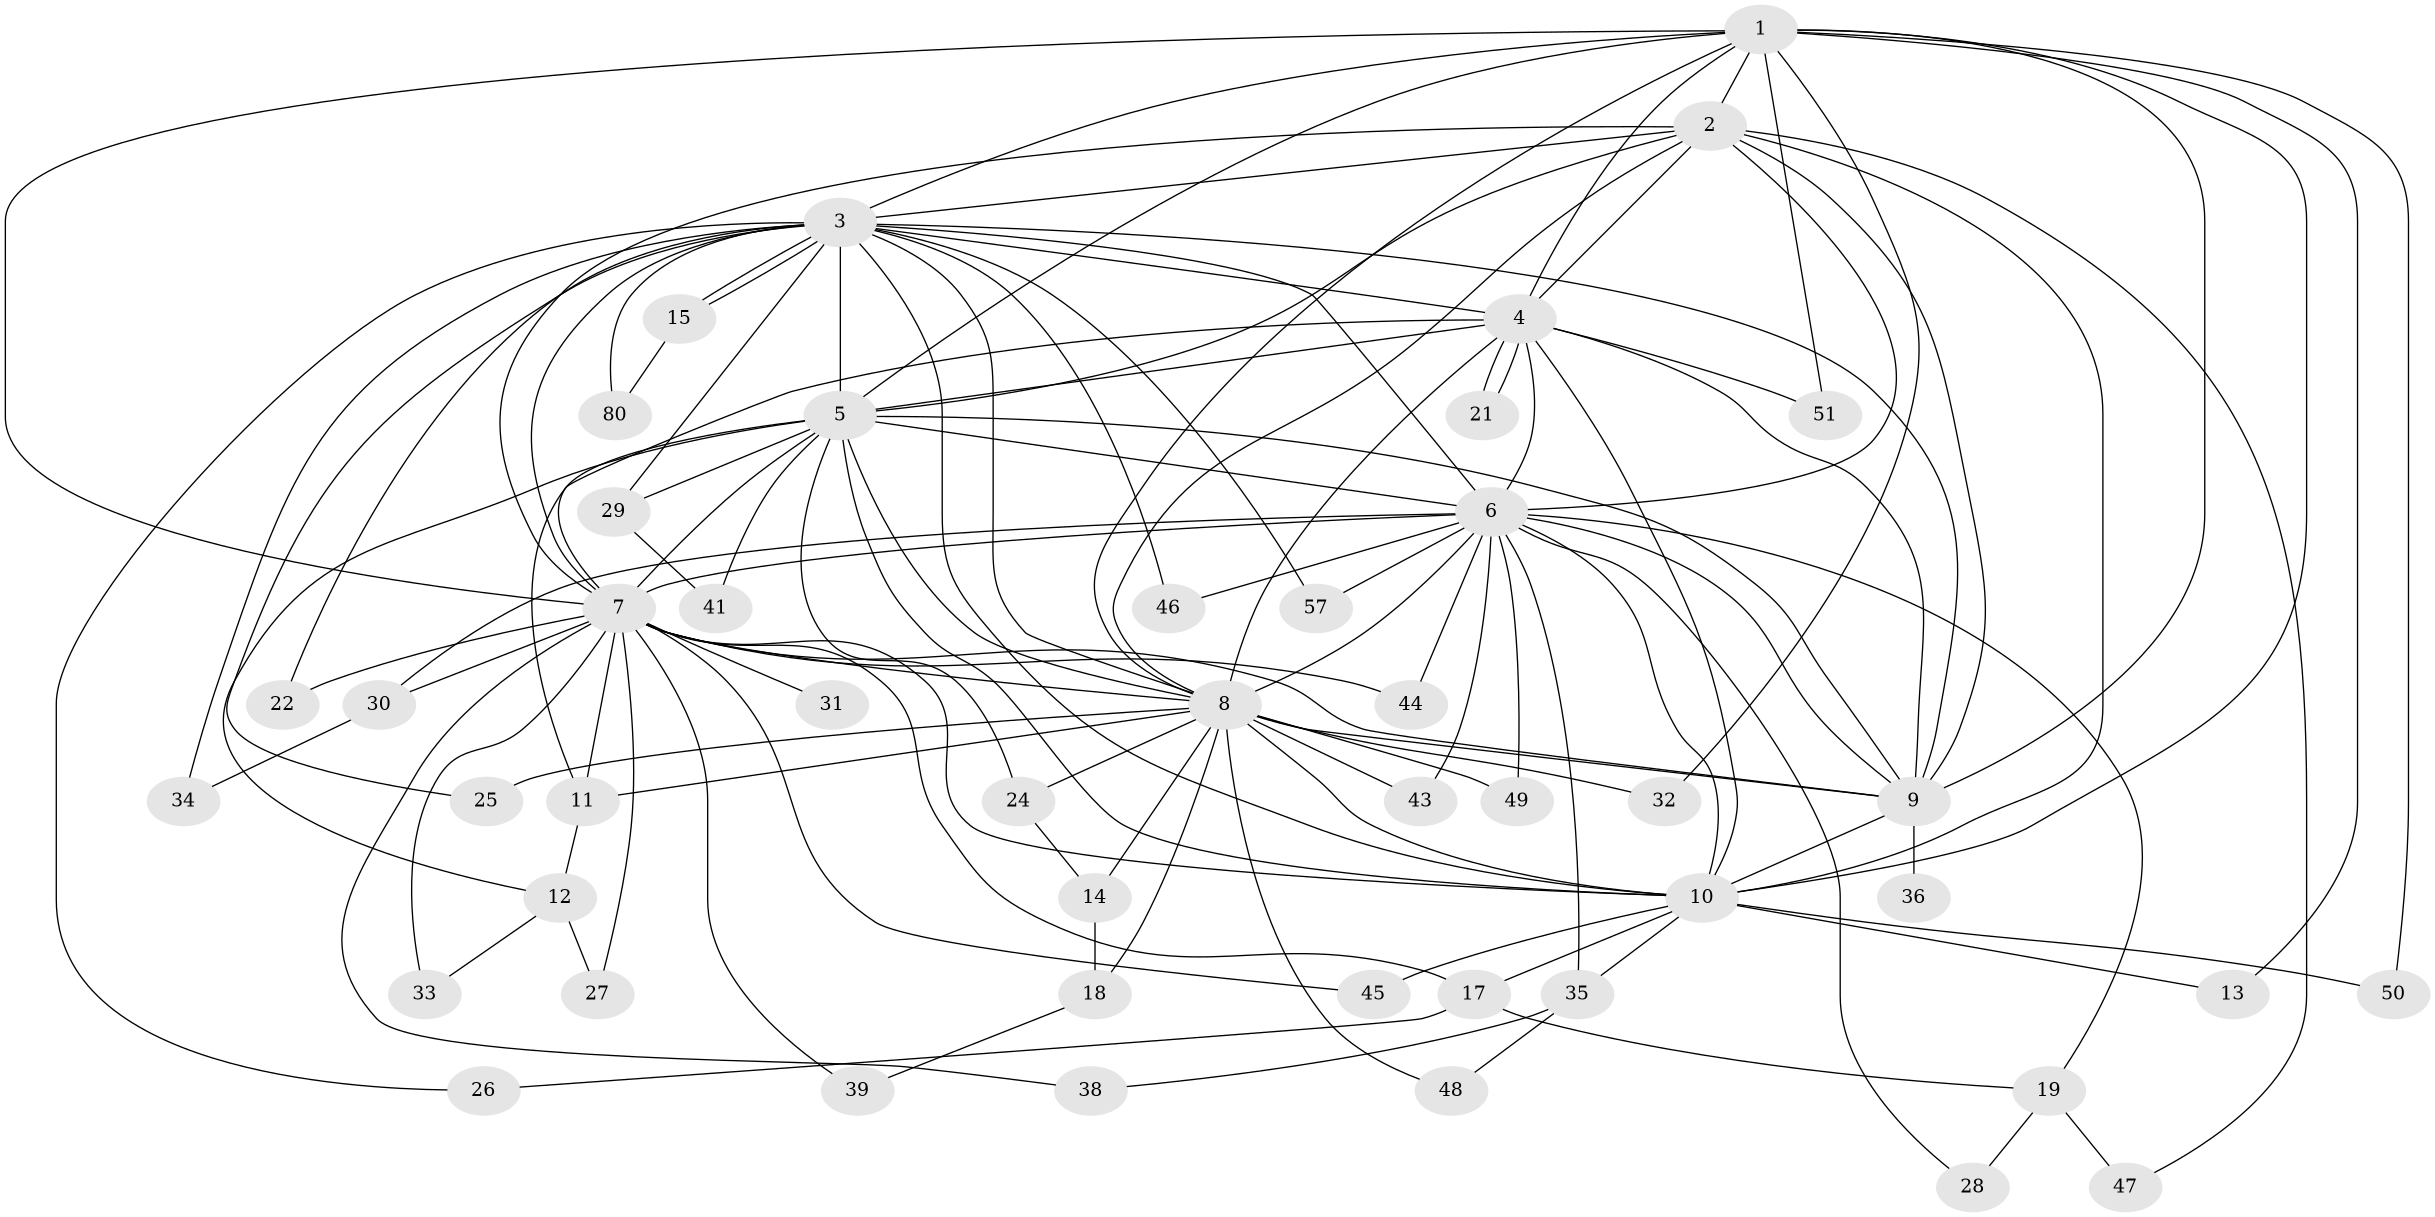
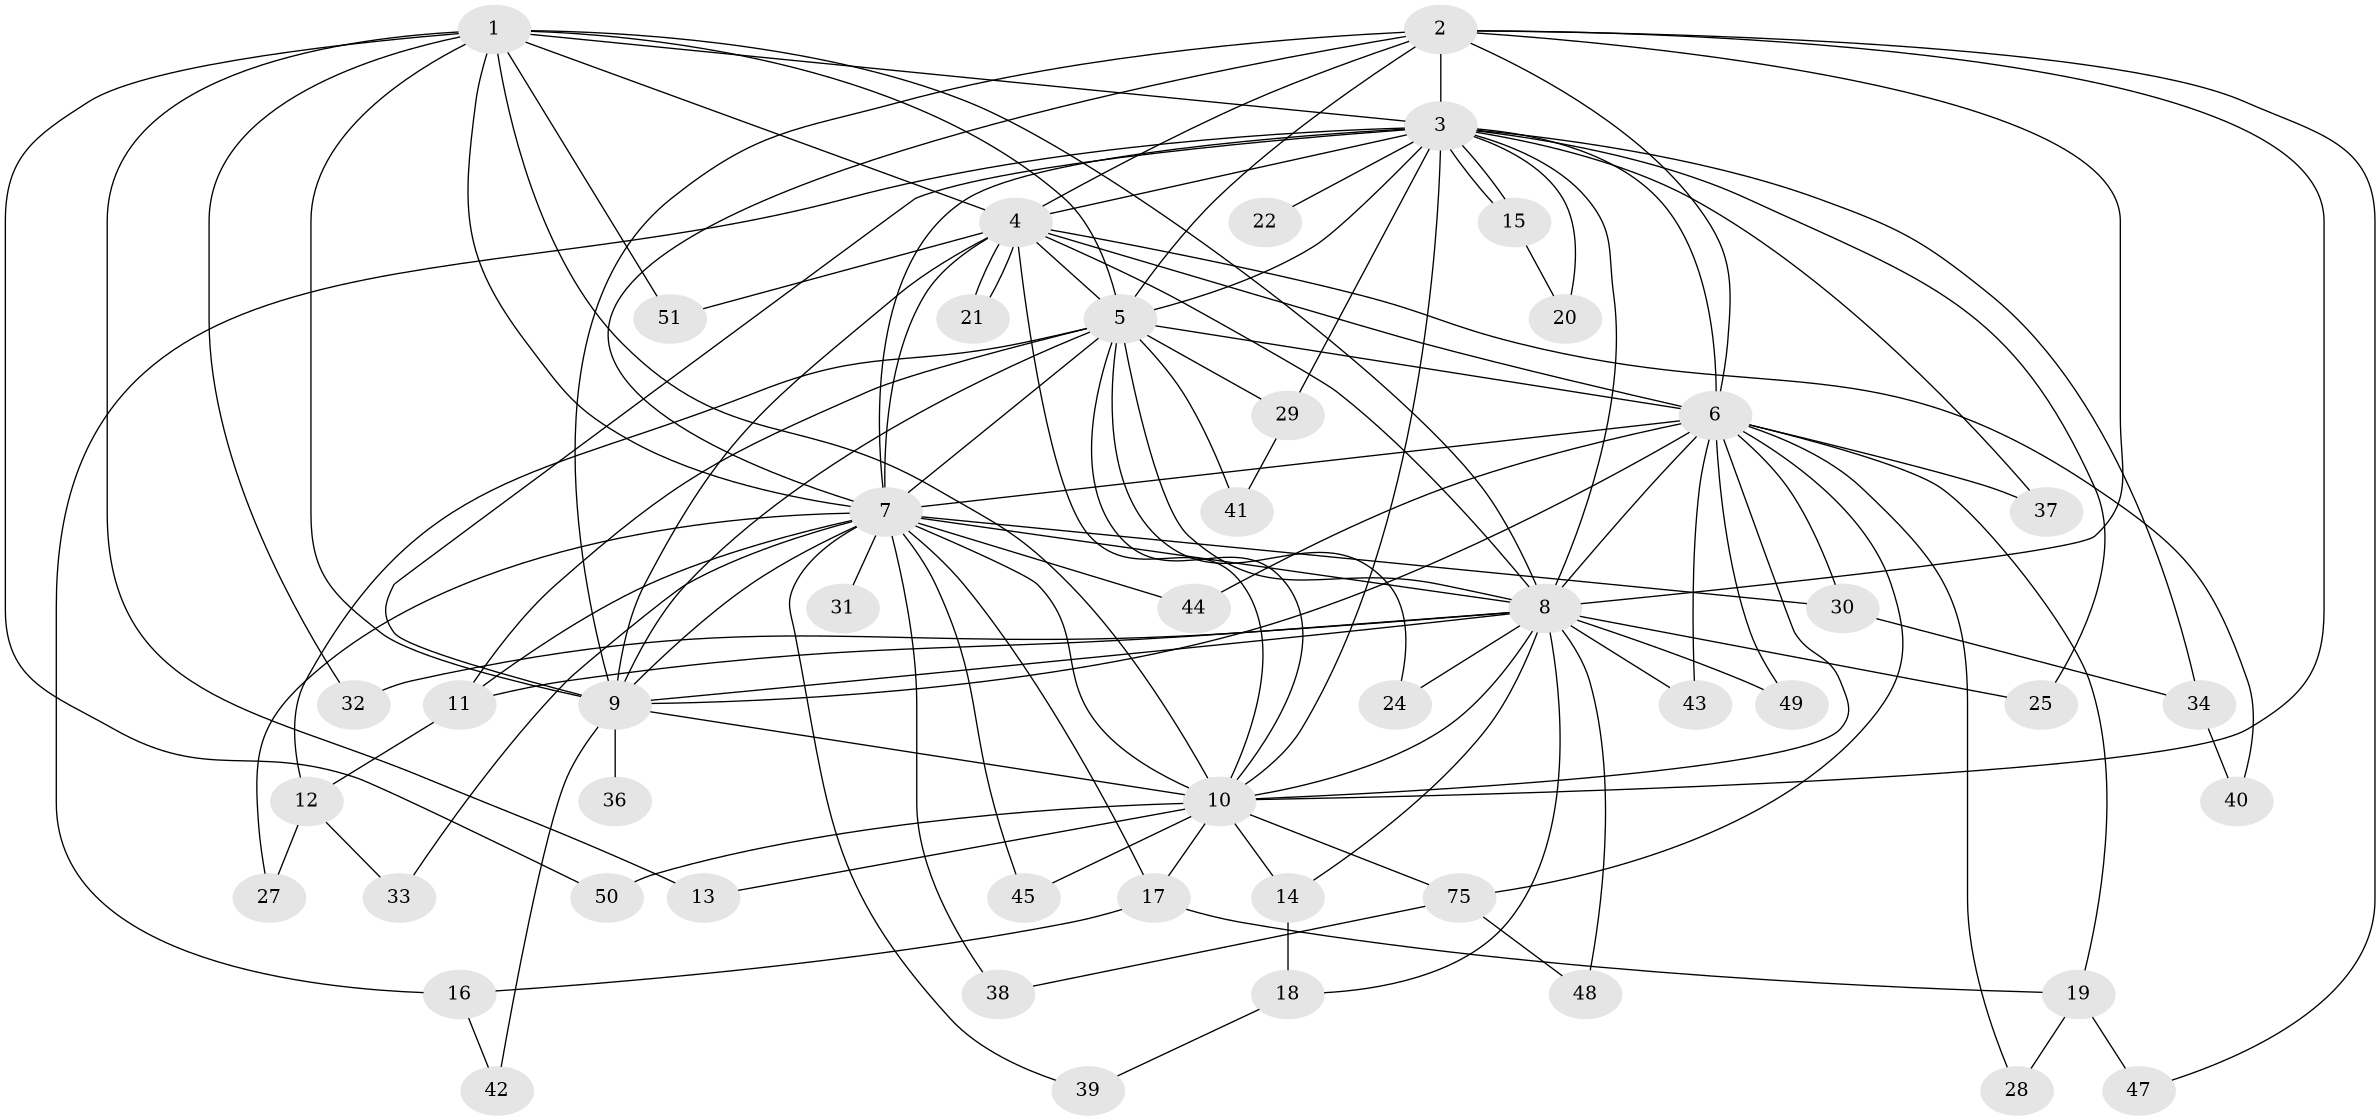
edge "1" -- "2": removed
node "80": label "80" -> "20"
node "46": removed
node "57": label "57" -> "37"
edge "7" -- "22": removed
node "40": added
edge "24" -- "14": now "10" -- "14"
node "35": label "35" -> "75"
node "26": label "26" -> "16"
node "42": added
